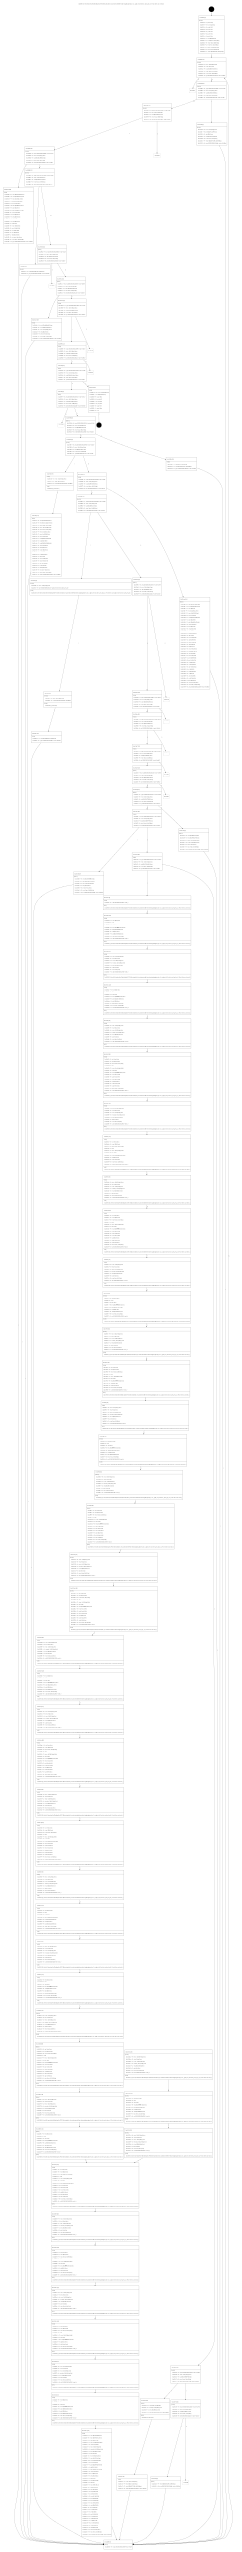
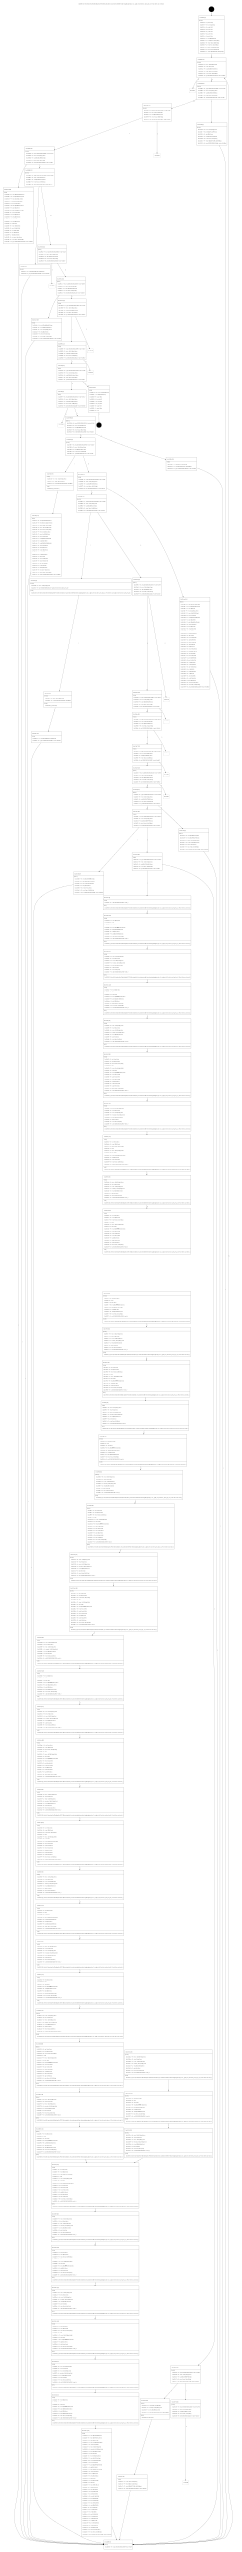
node "0x401ef4 [32]": removed
node "0x4024ed [12]": removed
